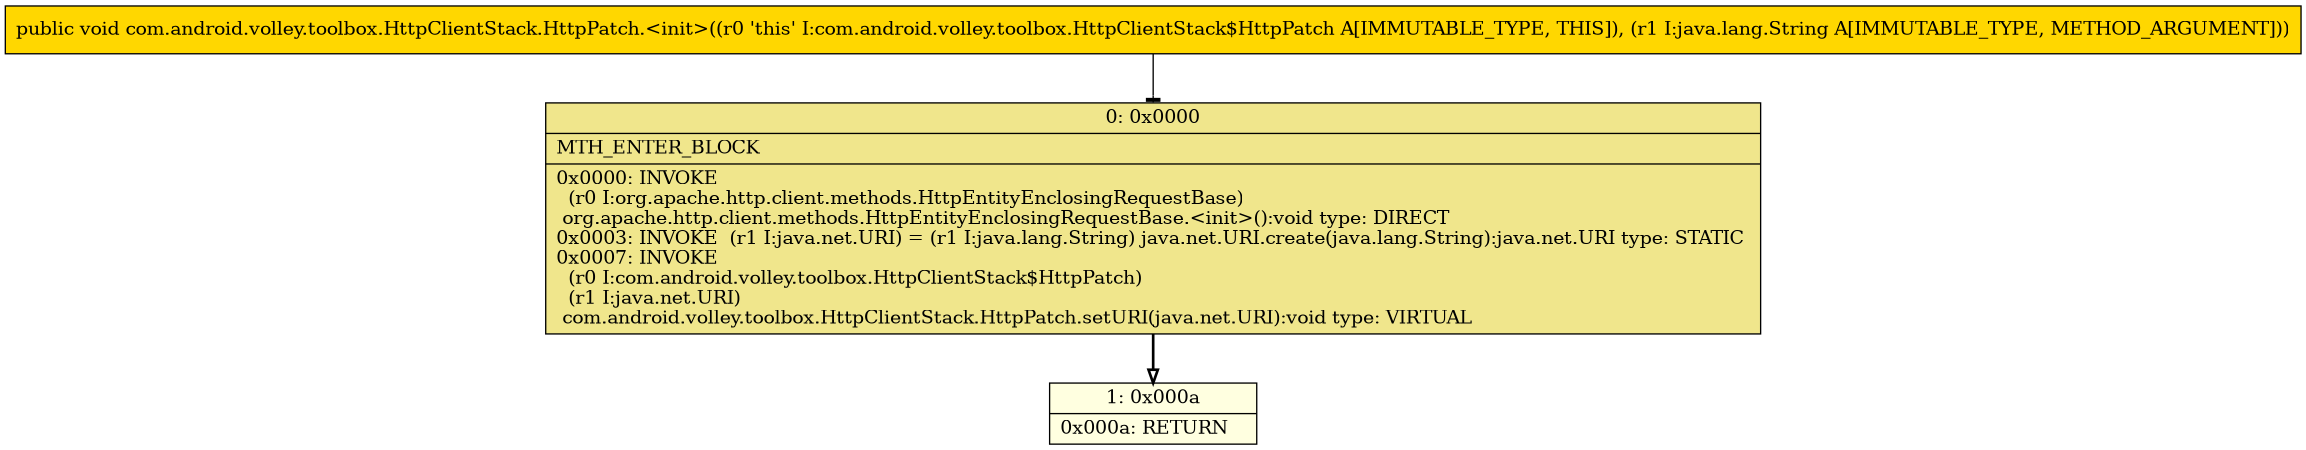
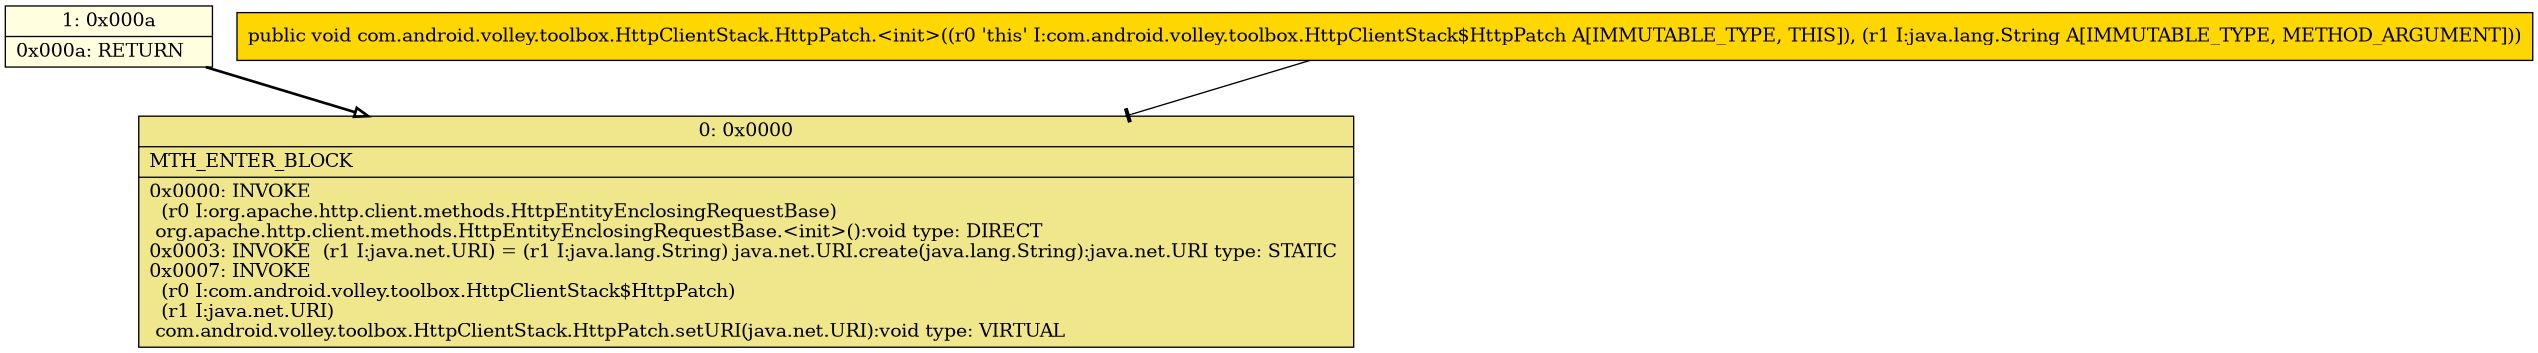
edge "0: 0x0000" -> "1: 0x000a": reversed
